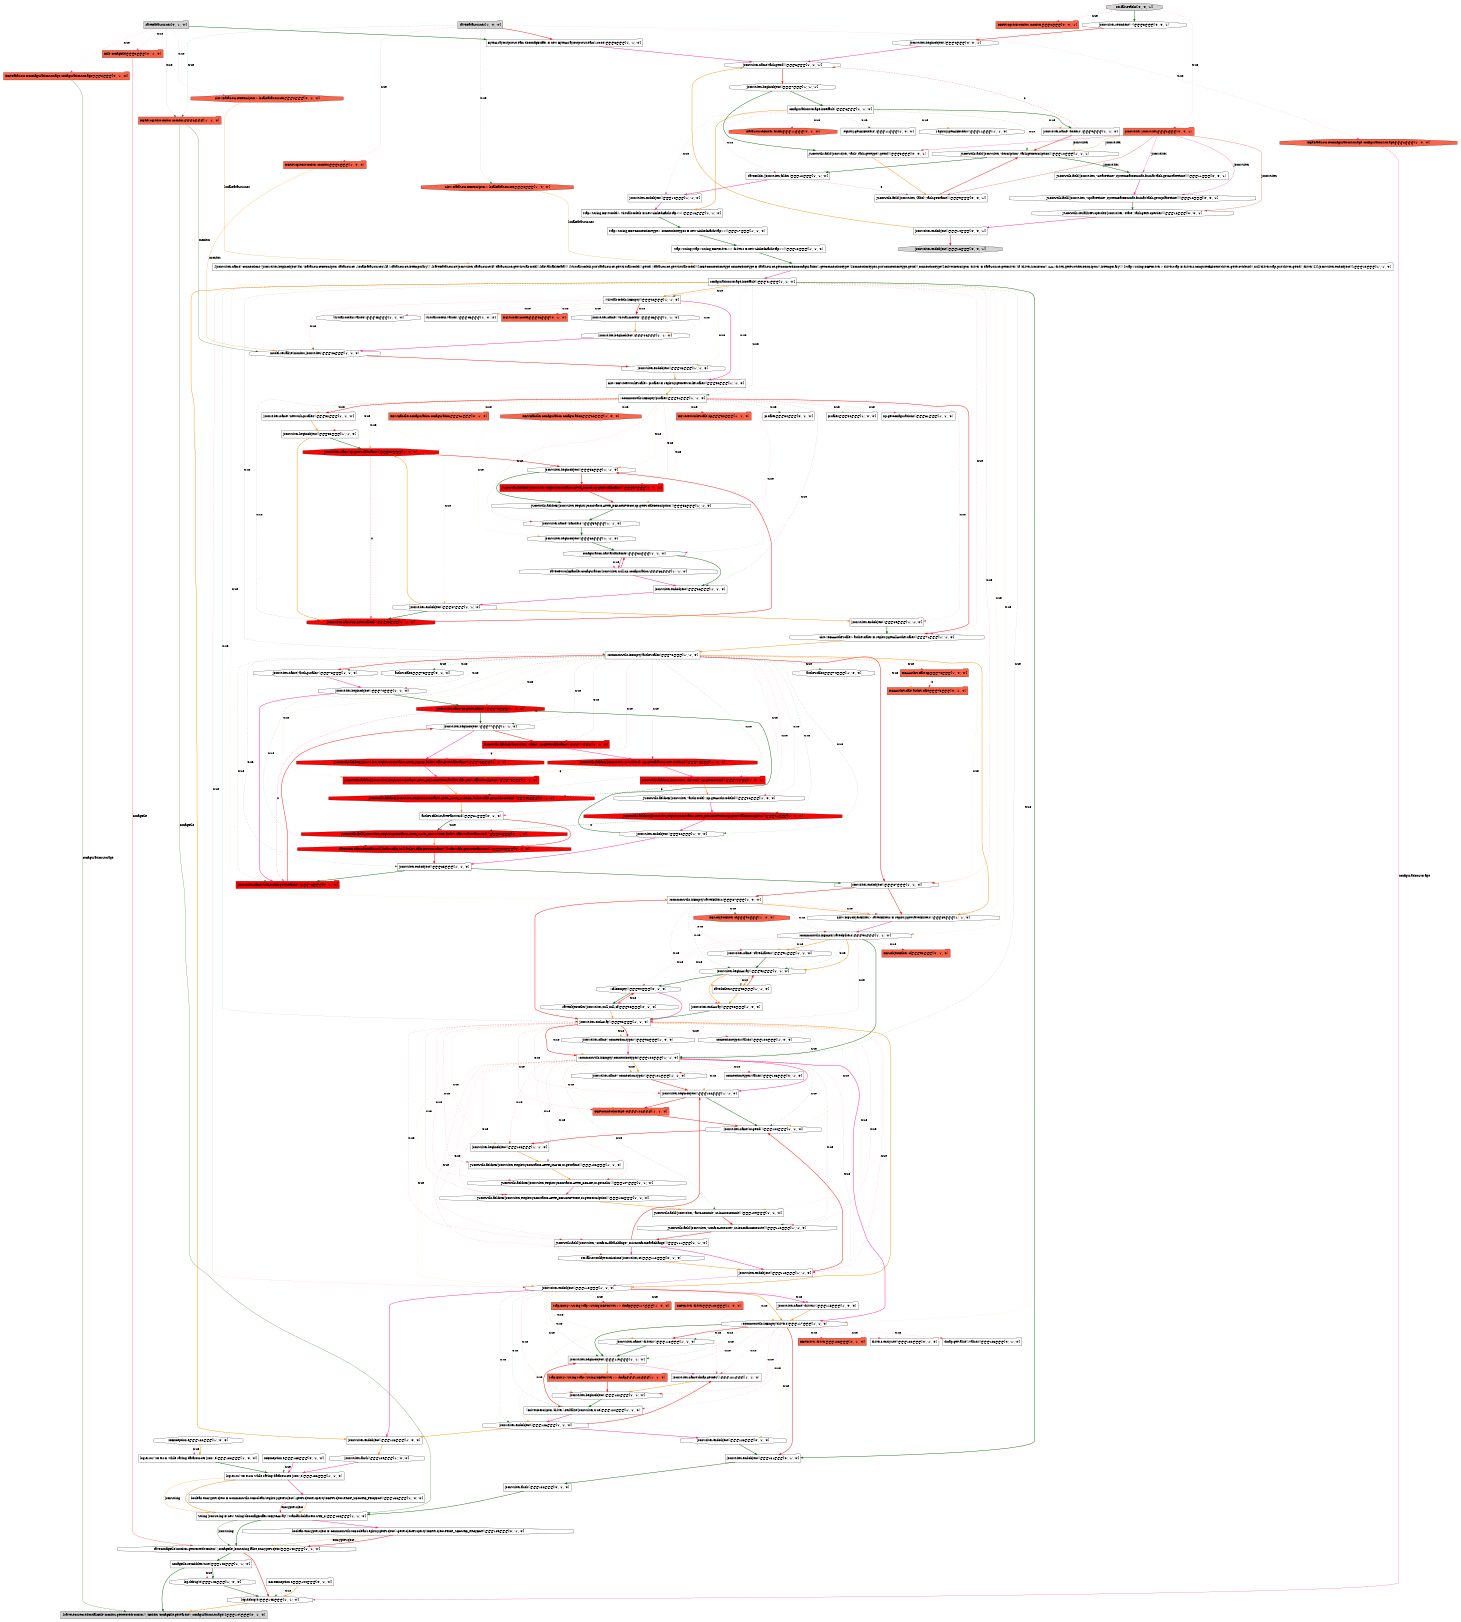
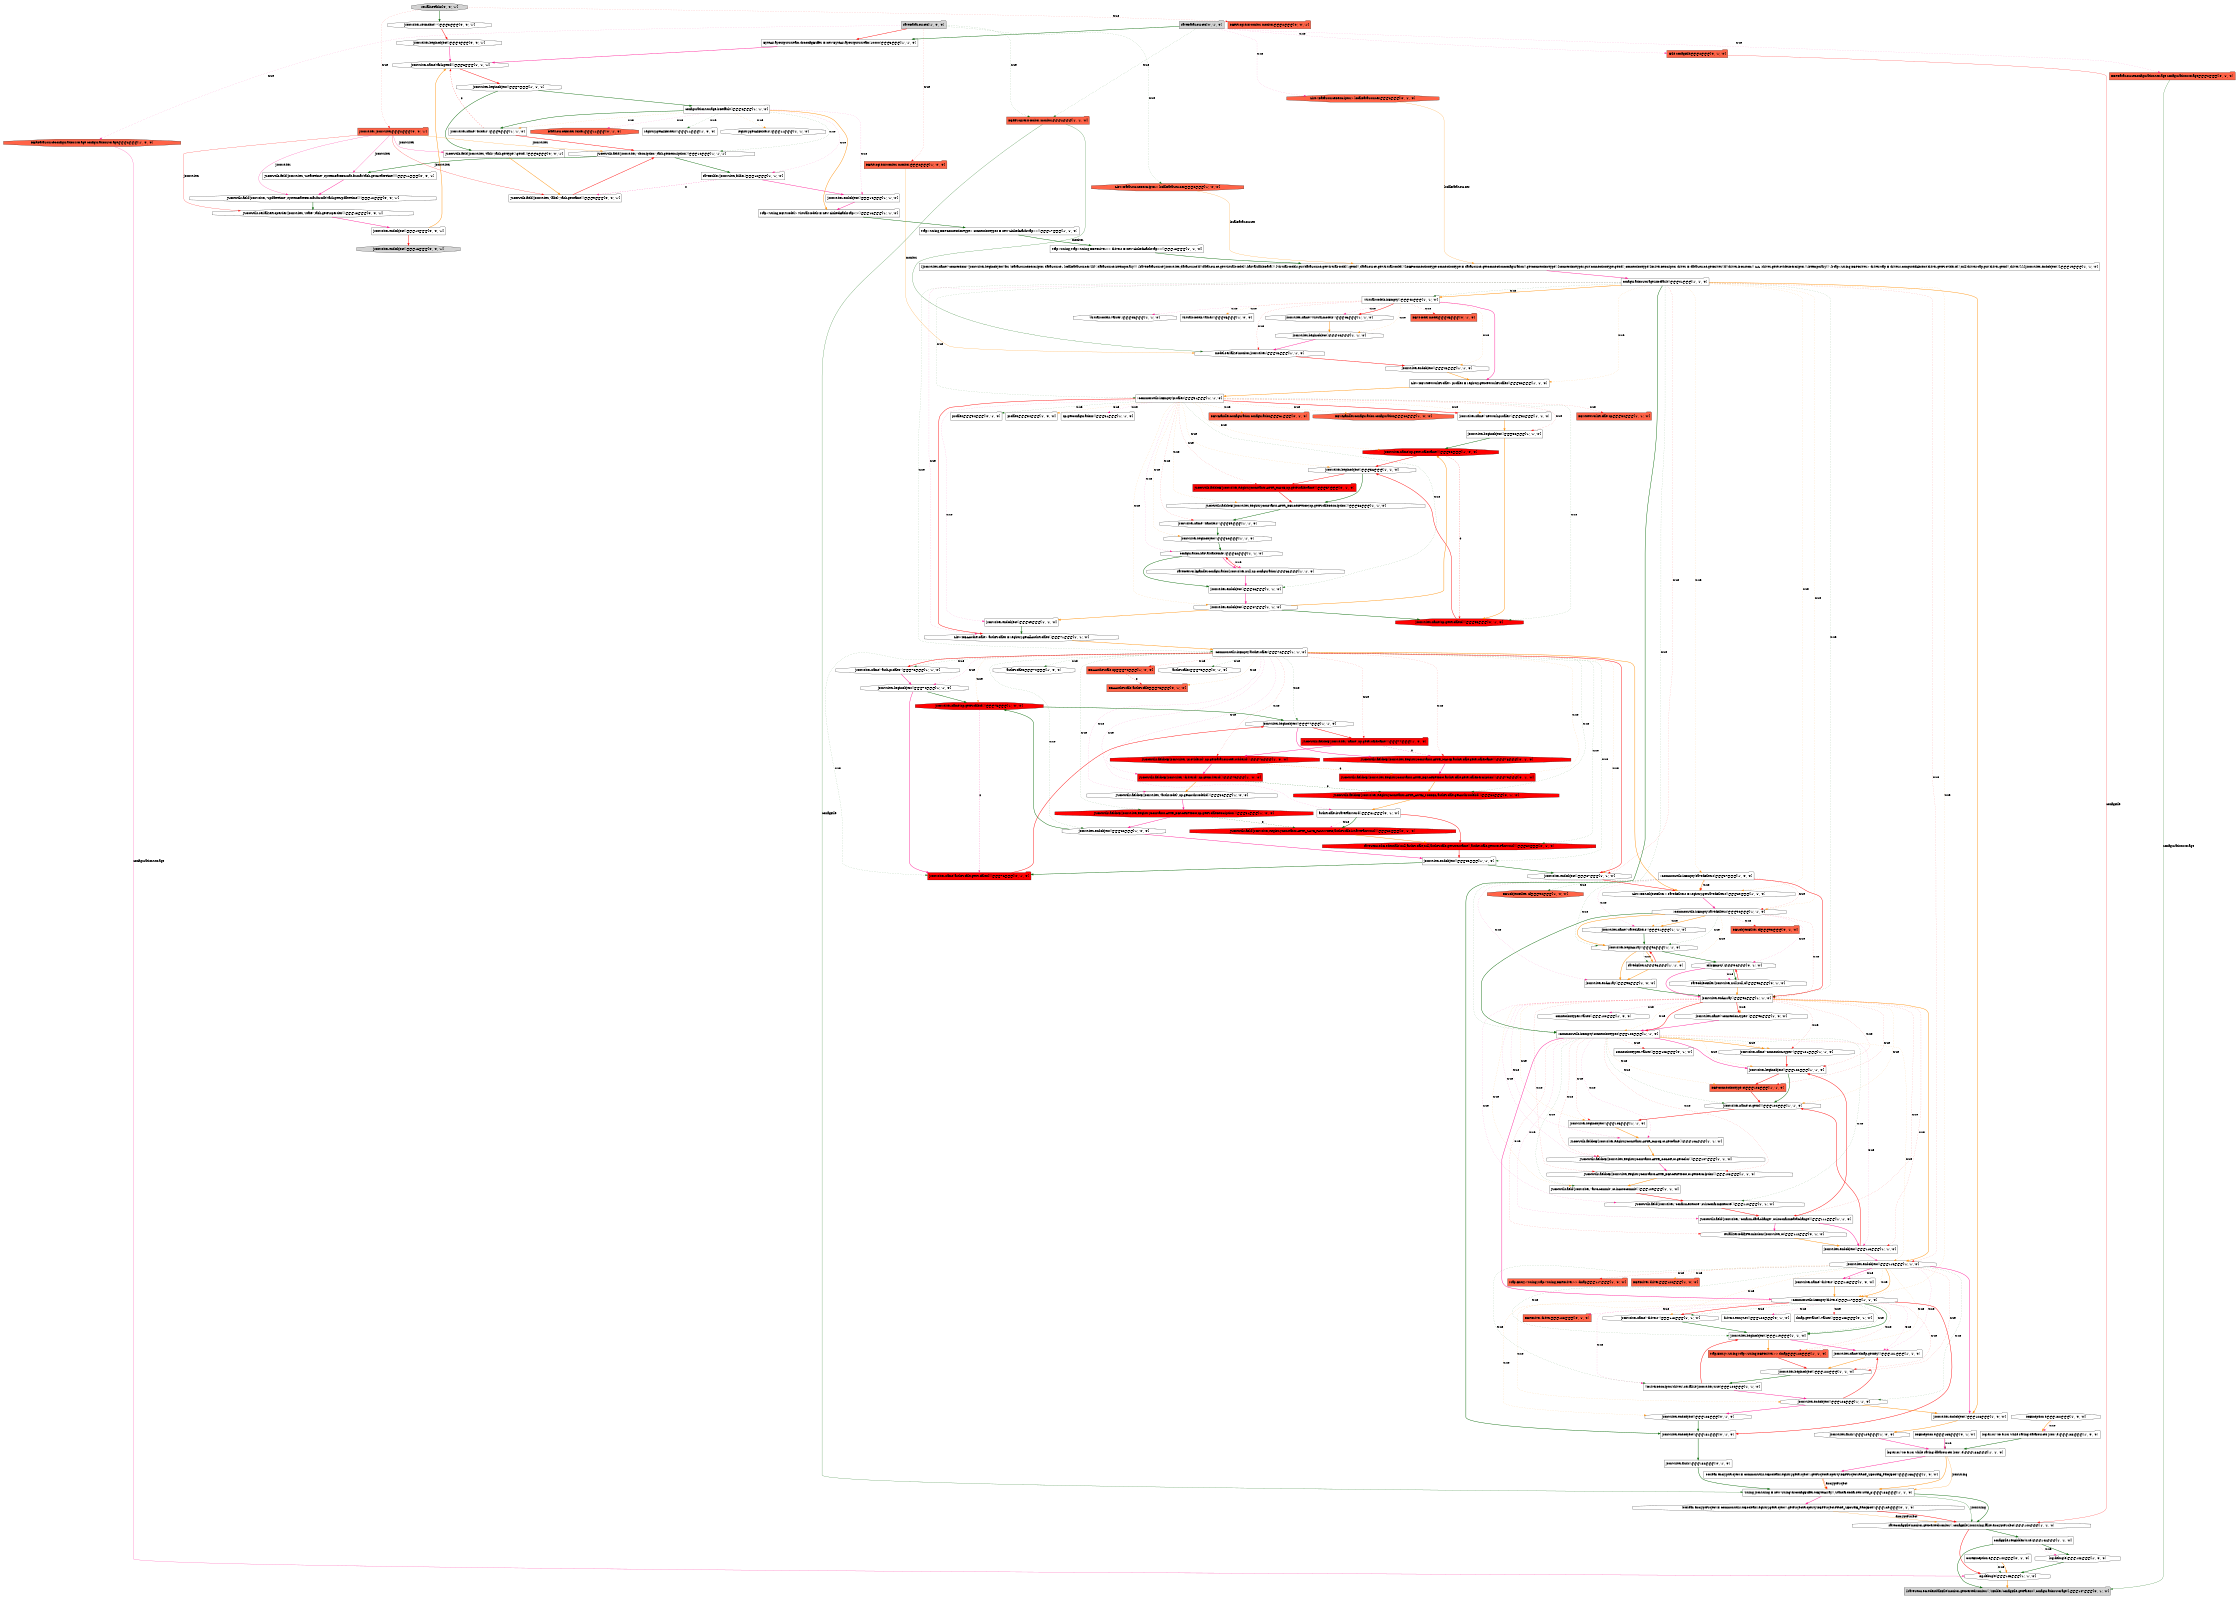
edge "jsonWriter.endObject()@@@87@@@['1', '1', '0']" -> "!CommonUtils.isEmpty(savedFilters)@@@87@@@['1', '0', '0']": removed
edge "jsonWriter.beginObject()@@@119@@@['1', '1', '0']" -> "jsonWriter.name(dmap.getKey())@@@121@@@['1', '1', '0']": style solid -> bold
